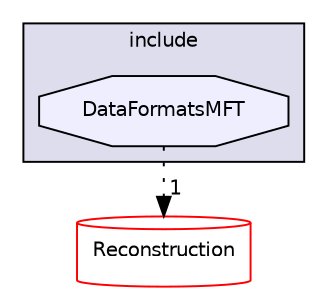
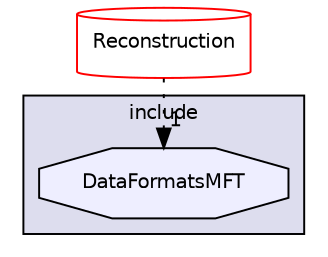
edge "DataFormatsMFT" -> "Reconstruction": reversed
